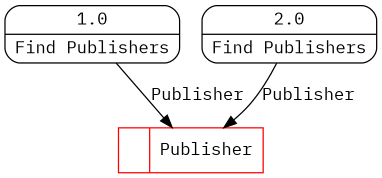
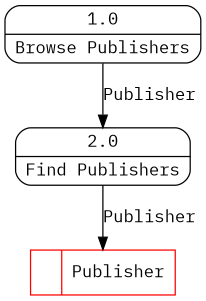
node "1.0": text "Find Publishers" -> "Browse Publishers"
edge "1.0" -> "Publisher": now "1.0" -> "2.0"
